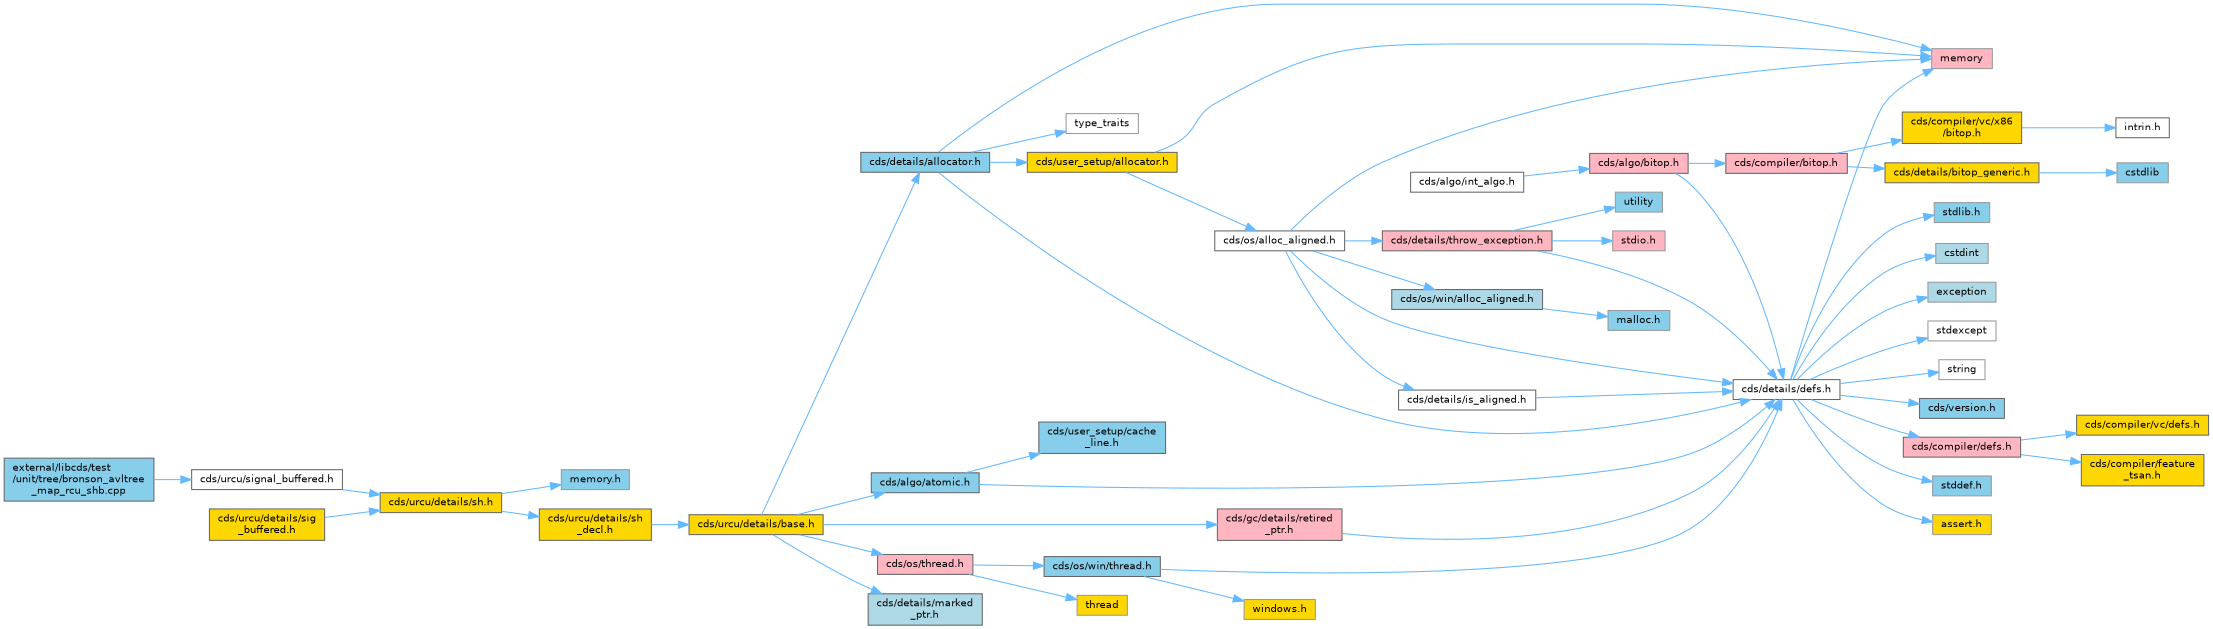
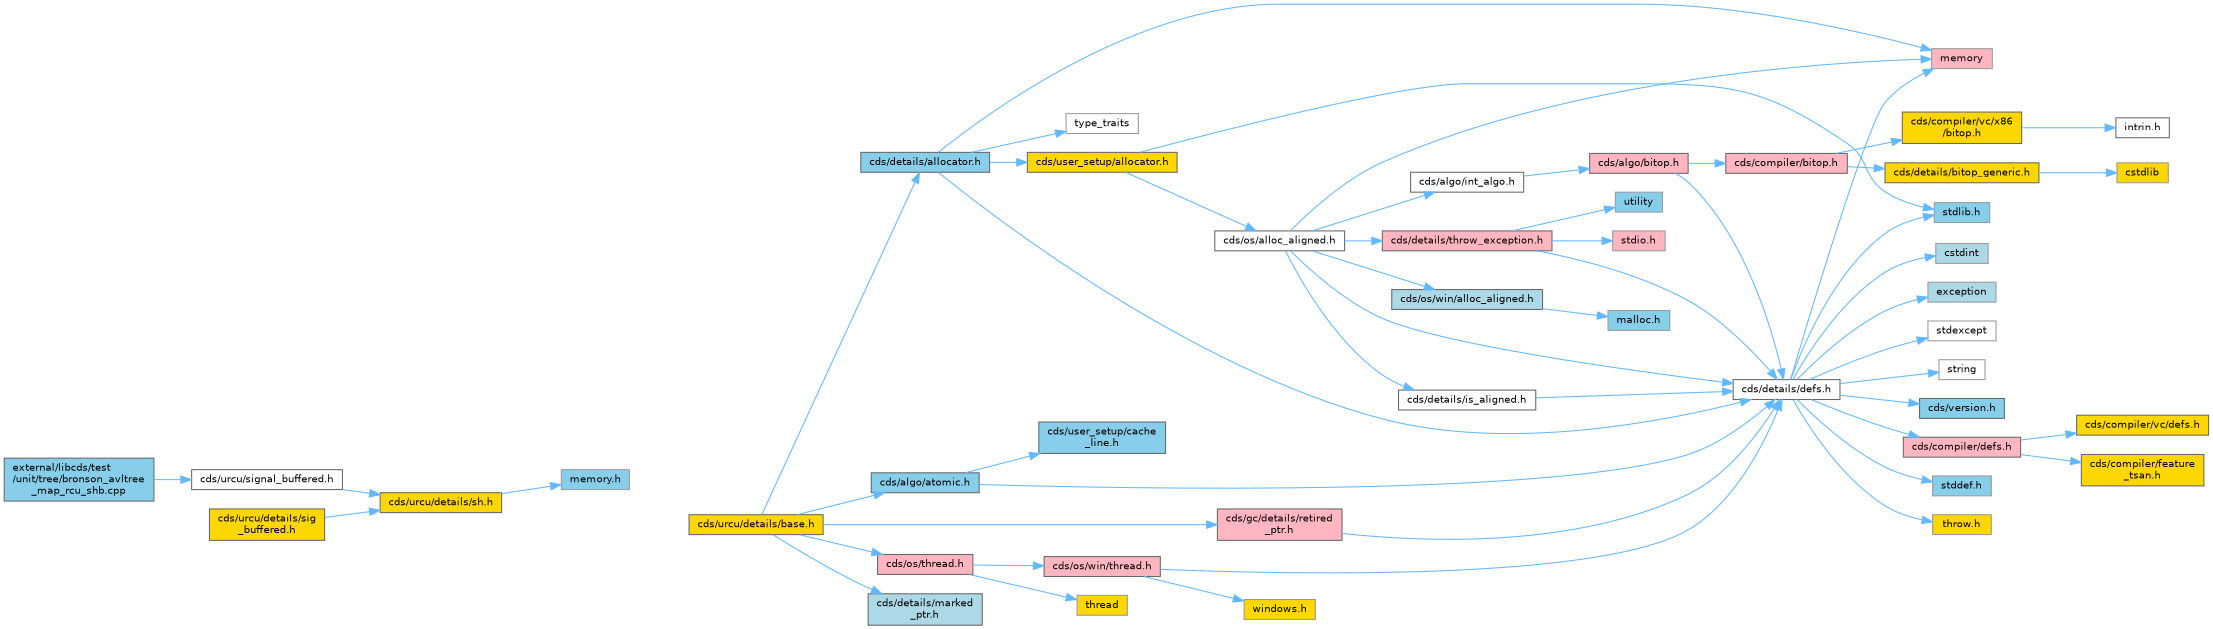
edge "cds/user_setup/allocator.h" -> "memory": now "cds/user_setup/allocator.h" -> "stdlib.h"
node "cstdlib": fillcolor skyblue -> gold
edge "cds/os/alloc_aligned.h" -> "cds/algo/int_algo.h": added
node "cds/urcu/details/sh _decl.h": removed
node "assert.h": label "assert.h" -> "throw.h"
node "cds/os/win/thread.h": fillcolor skyblue -> lightpink
